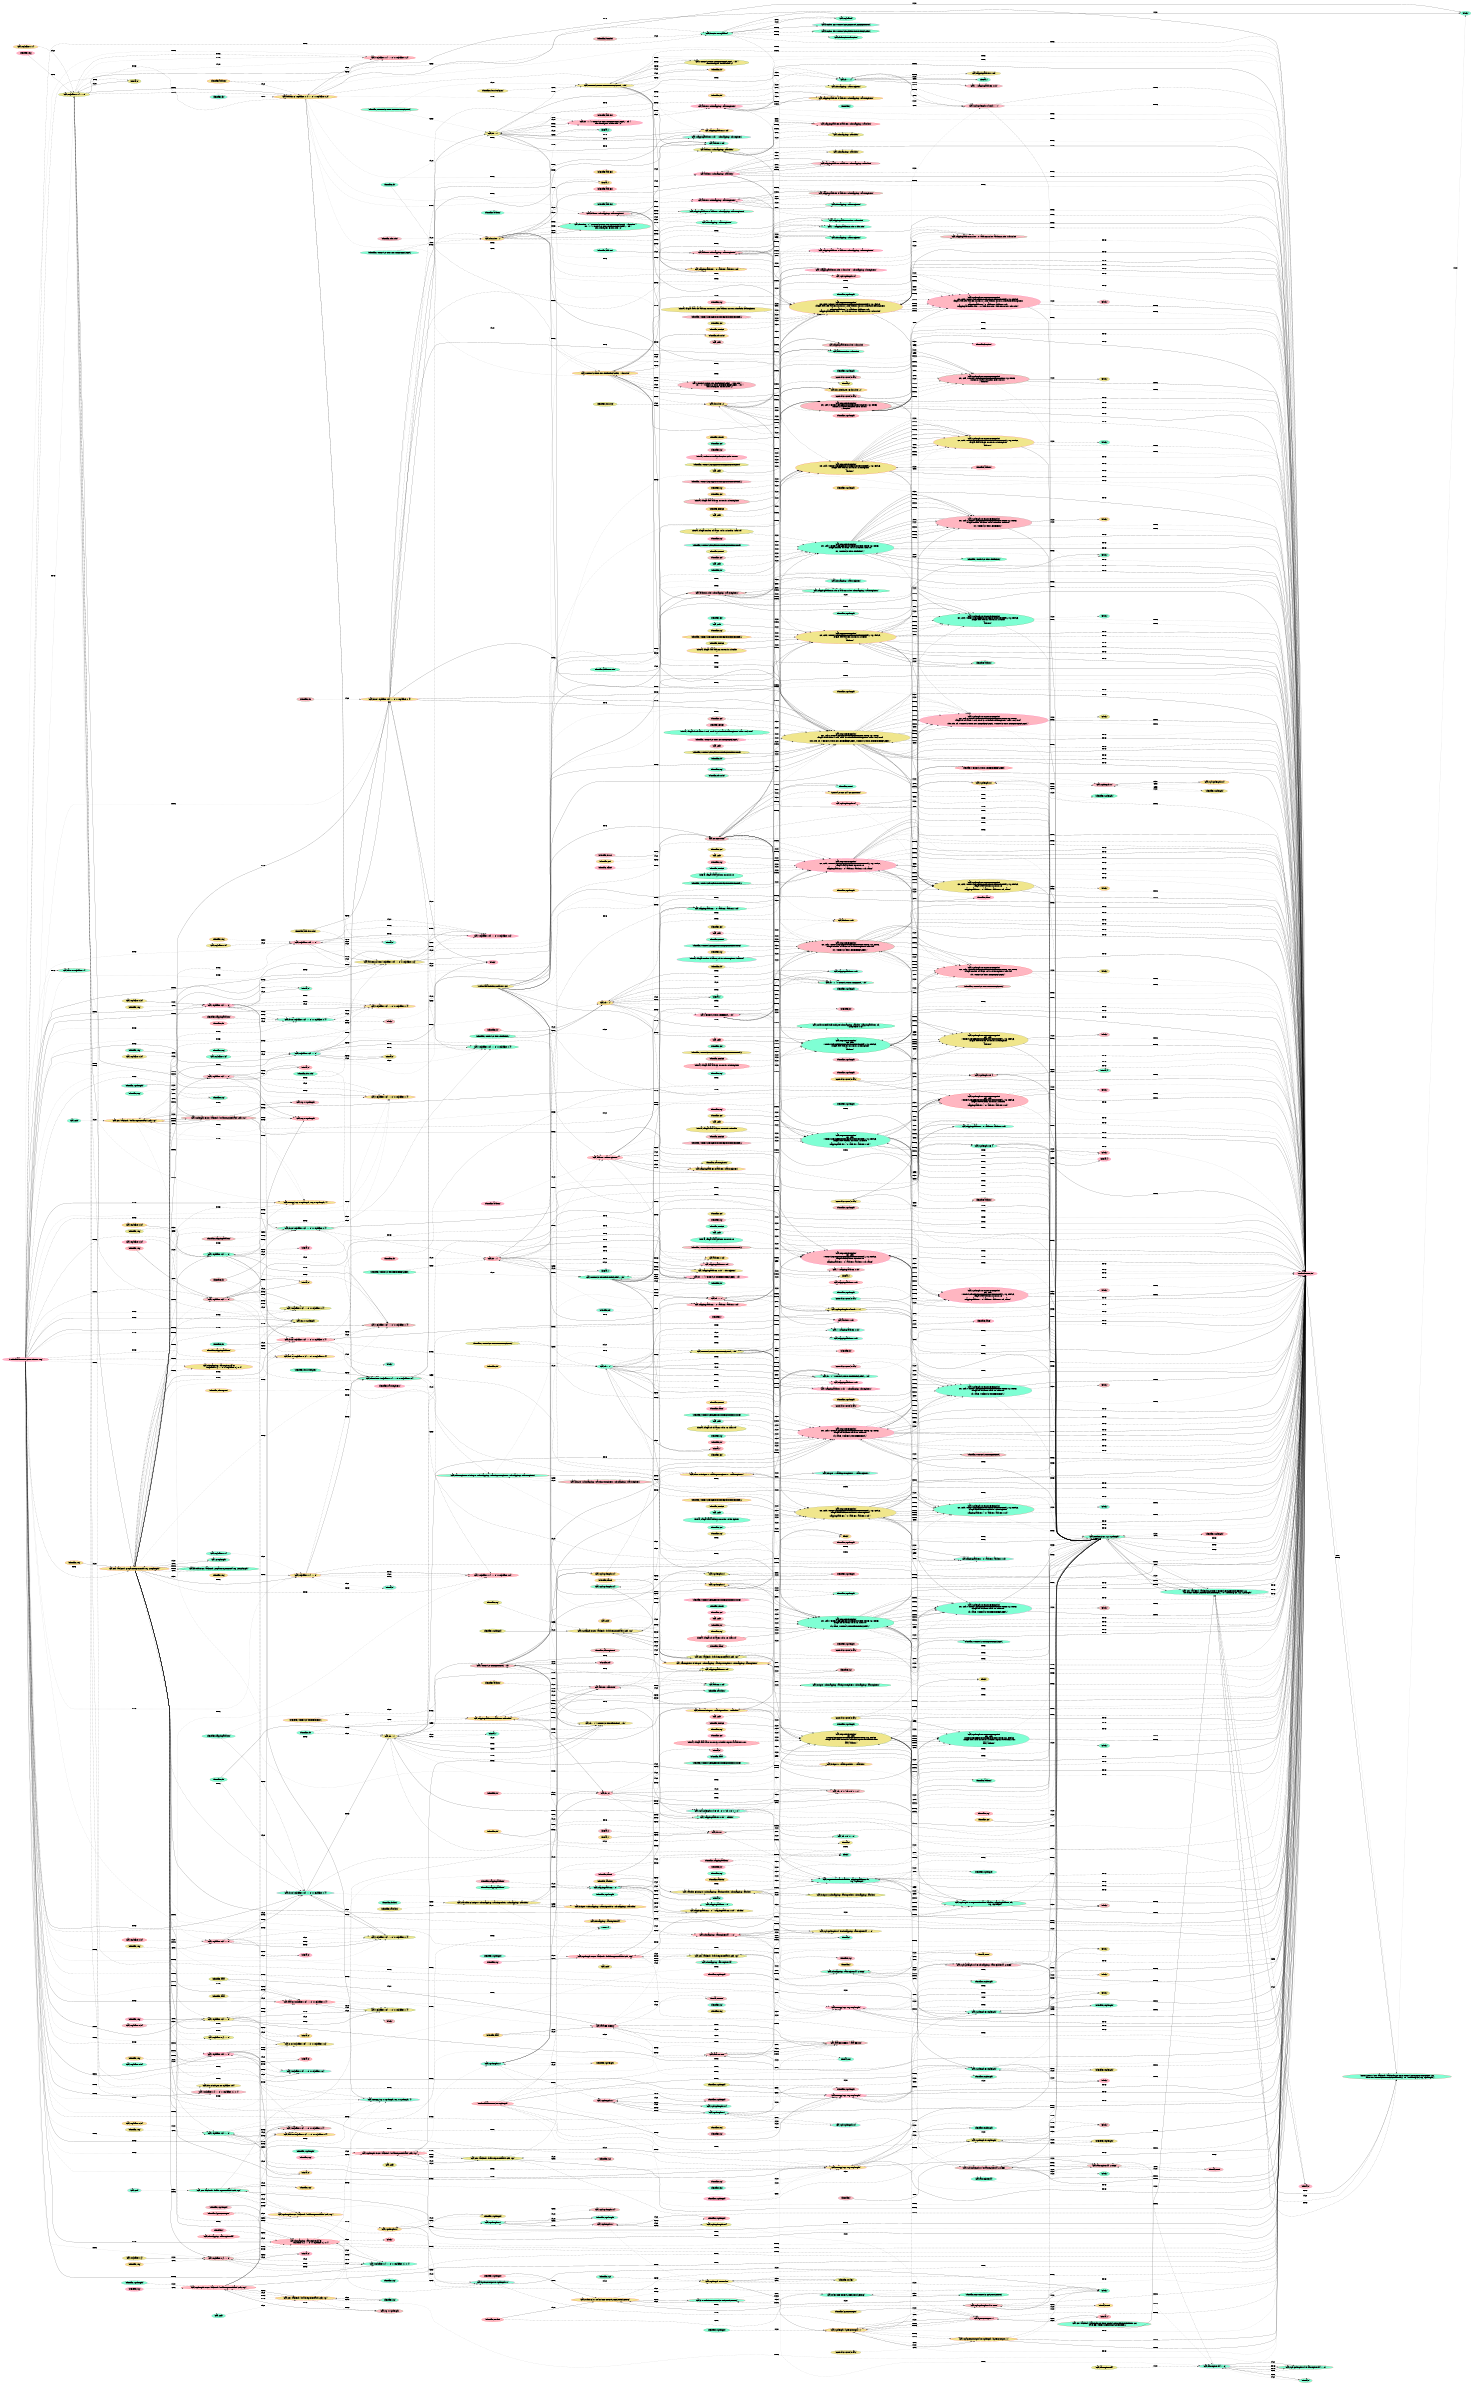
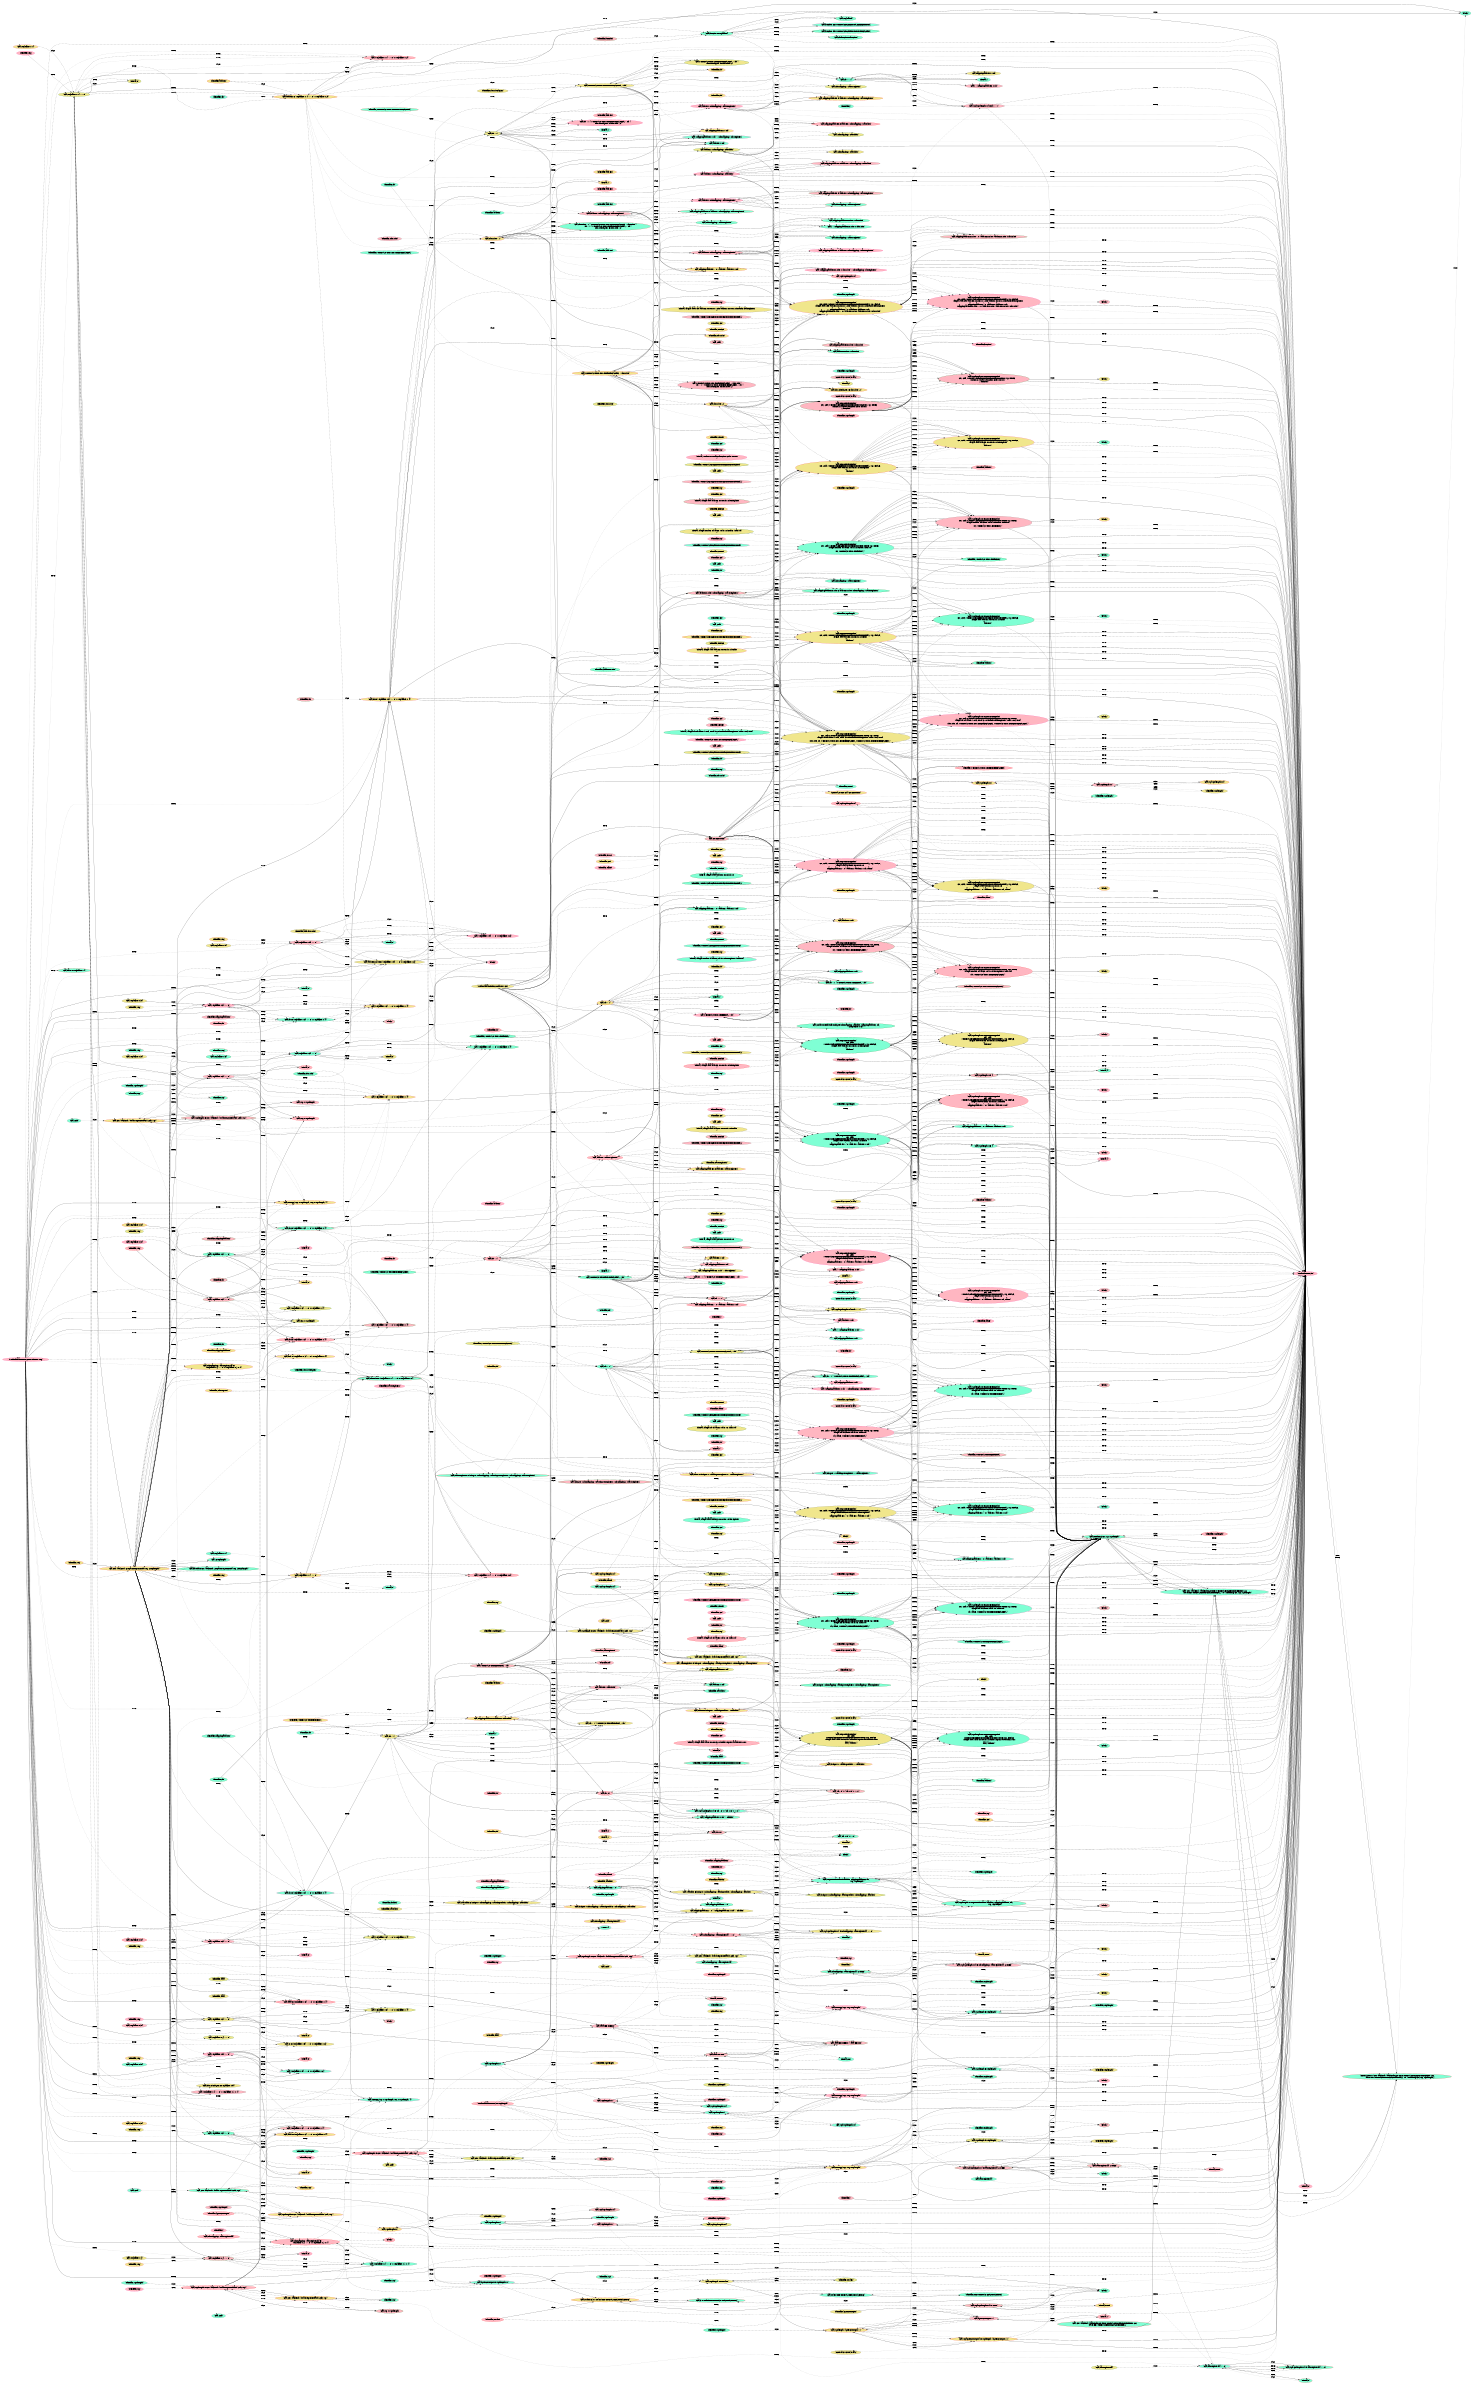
edge "(Call,address = (req[offset + 1] << 8) + req[offset + 2])" -> "(Call,nb_write = (req[offset + 7] << 8) + req[offset + 8])": now "(Call,(req[offset + 7] << 8) + req[offset + 8])" -> "(Call,nb_write = (req[offset + 7] << 8) + req[offset + 8])"
edge "(MethodParameterIn,const uint8_t *req)" -> "(Call,and = (req[offset + 3] << 8) + req[offset + 4])": now "(Identifier,nb_request)" -> "(Call,and = (req[offset + 3] << 8) + req[offset + 4])"
